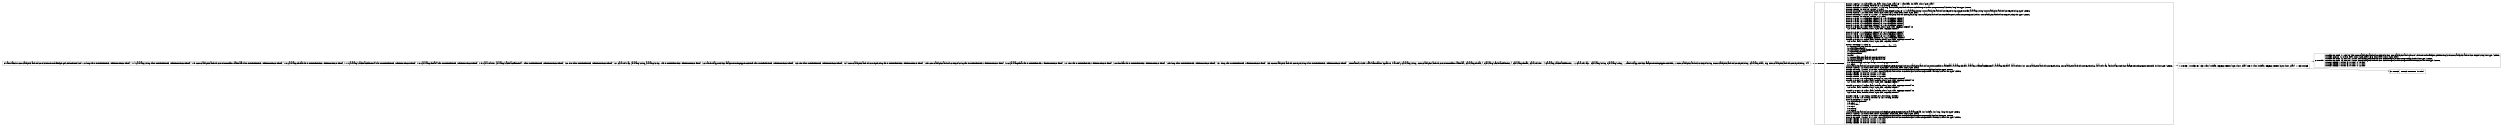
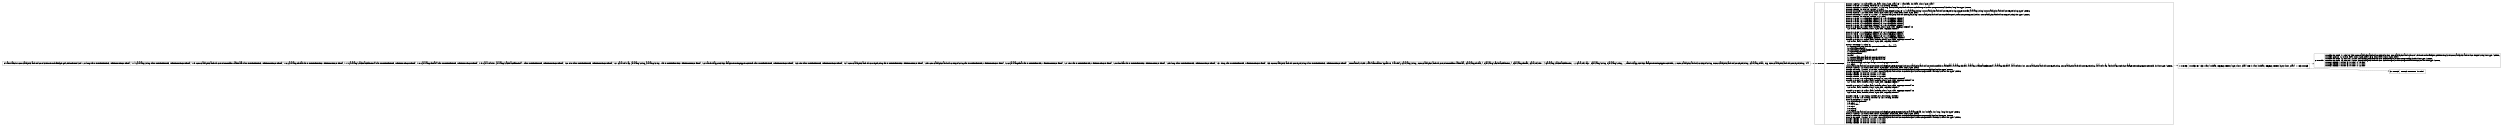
edge "0: 0x0000" -> "2: 0x0055": now "1: 0x0053" -> "2: 0x0055"
